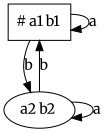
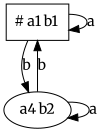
node "a2 b2": label "a2 b2" -> "a4 b2"
